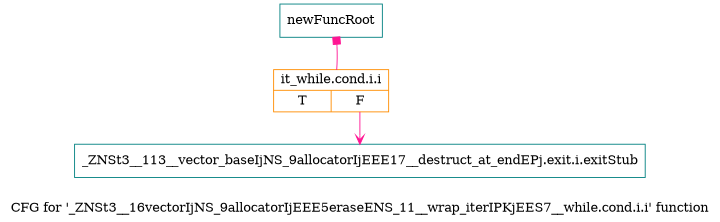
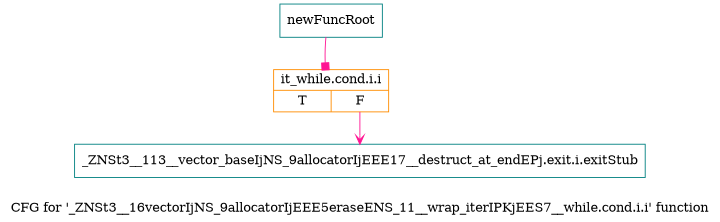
edge "it_while.cond.i.i" -> "newFuncRoot": reversed
